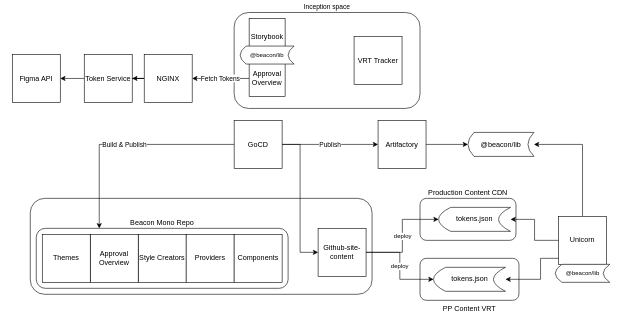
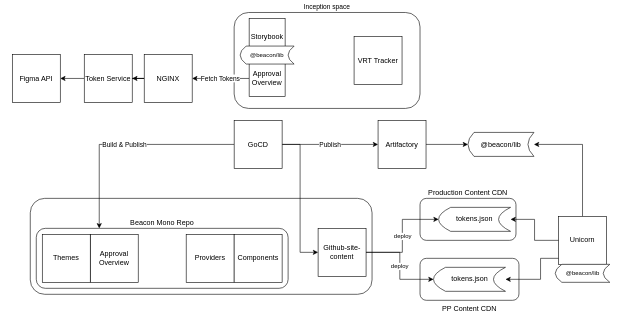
node "Style Creators": removed
node "PP Content VRT": label "PP Content VRT" -> "PP Content CDN"
